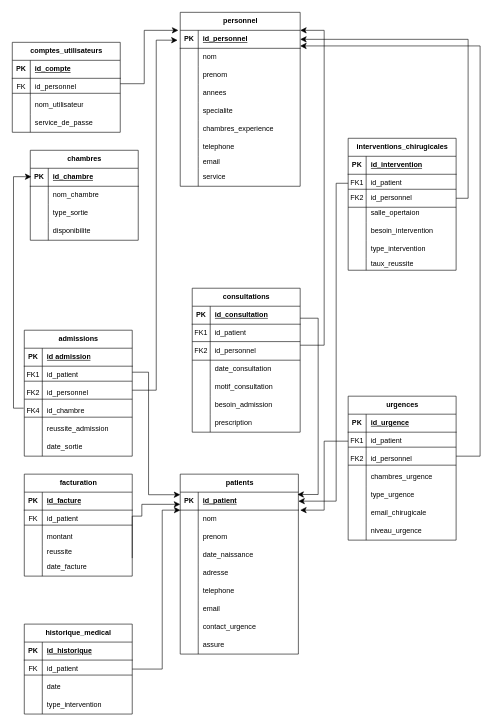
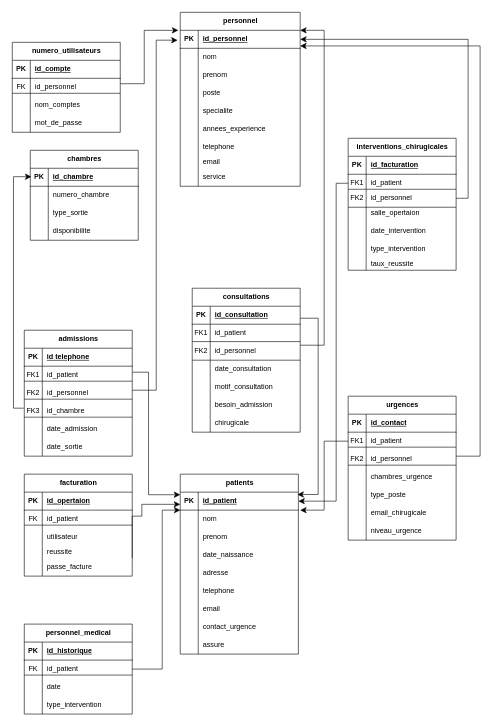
node "comptes_utilisateurs": label "comptes_utilisateurs" -> "numero_utilisateurs"
node "annees": label "annees" -> "poste"
node "nom_utilisateur": label "nom_utilisateur" -> "nom_comptes"
node "service_de_passe": label "service_de_passe" -> "mot_de_passe"
node "chambres_experience": label "chambres_experience" -> "annees_experience"
node "id_intervention": label "id_intervention" -> "id_facturation"
node "nom_chambre": label "nom_chambre" -> "numero_chambre"
node "besoin_intervention": label "besoin_intervention" -> "date_intervention"
node "id admission": label "id admission" -> "id telephone"
node "FK4": label "FK4" -> "FK3"
node "prescription": label "prescription" -> "chirugicale"
node "id_urgence": label "id_urgence" -> "id_contact"
node "reussite_admission": label "reussite_admission" -> "date_admission"
node "type_urgence": label "type_urgence" -> "type_poste"
node "id_facture": label "id_facture" -> "id_opertaion"
node "montant": label "montant" -> "utilisateur"
node "date_facture": label "date_facture" -> "passe_facture"
node "historique_medical": label "historique_medical" -> "personnel_medical"
